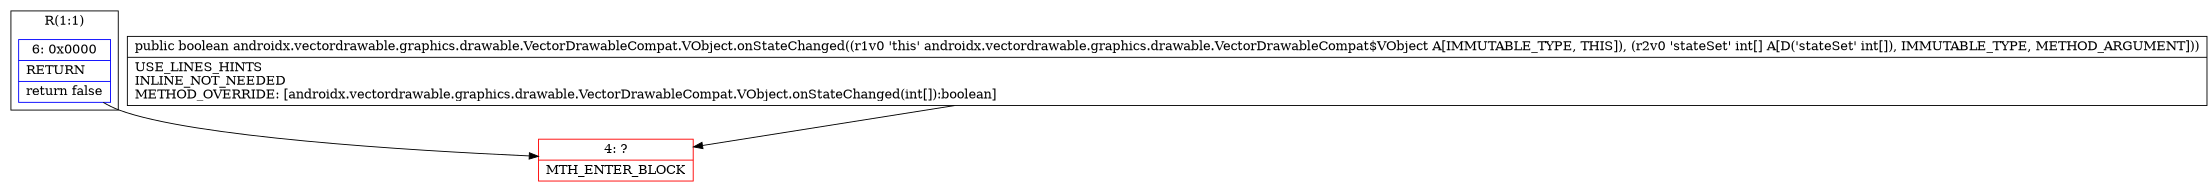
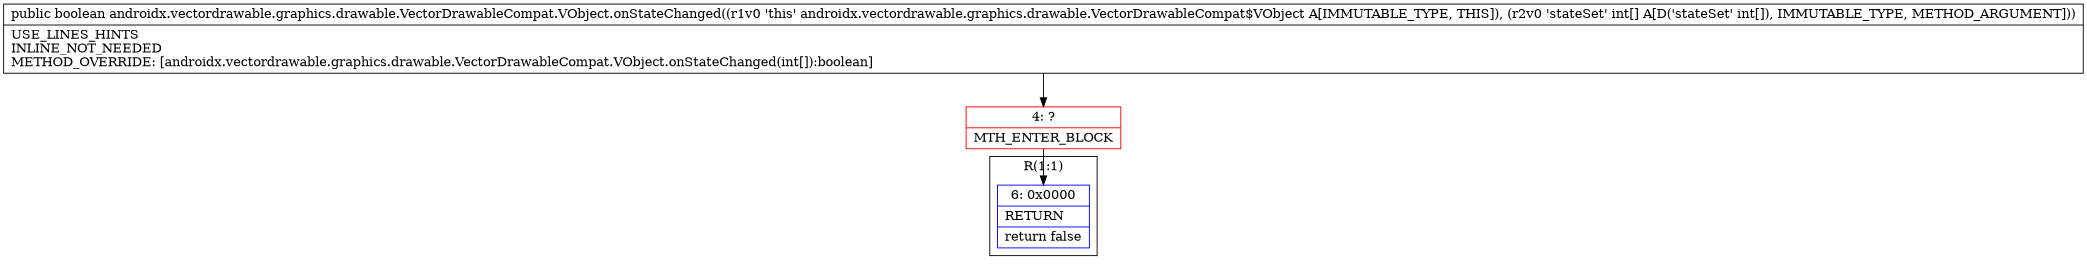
edge "6: 0x0000" -> "4: ?": reversed
